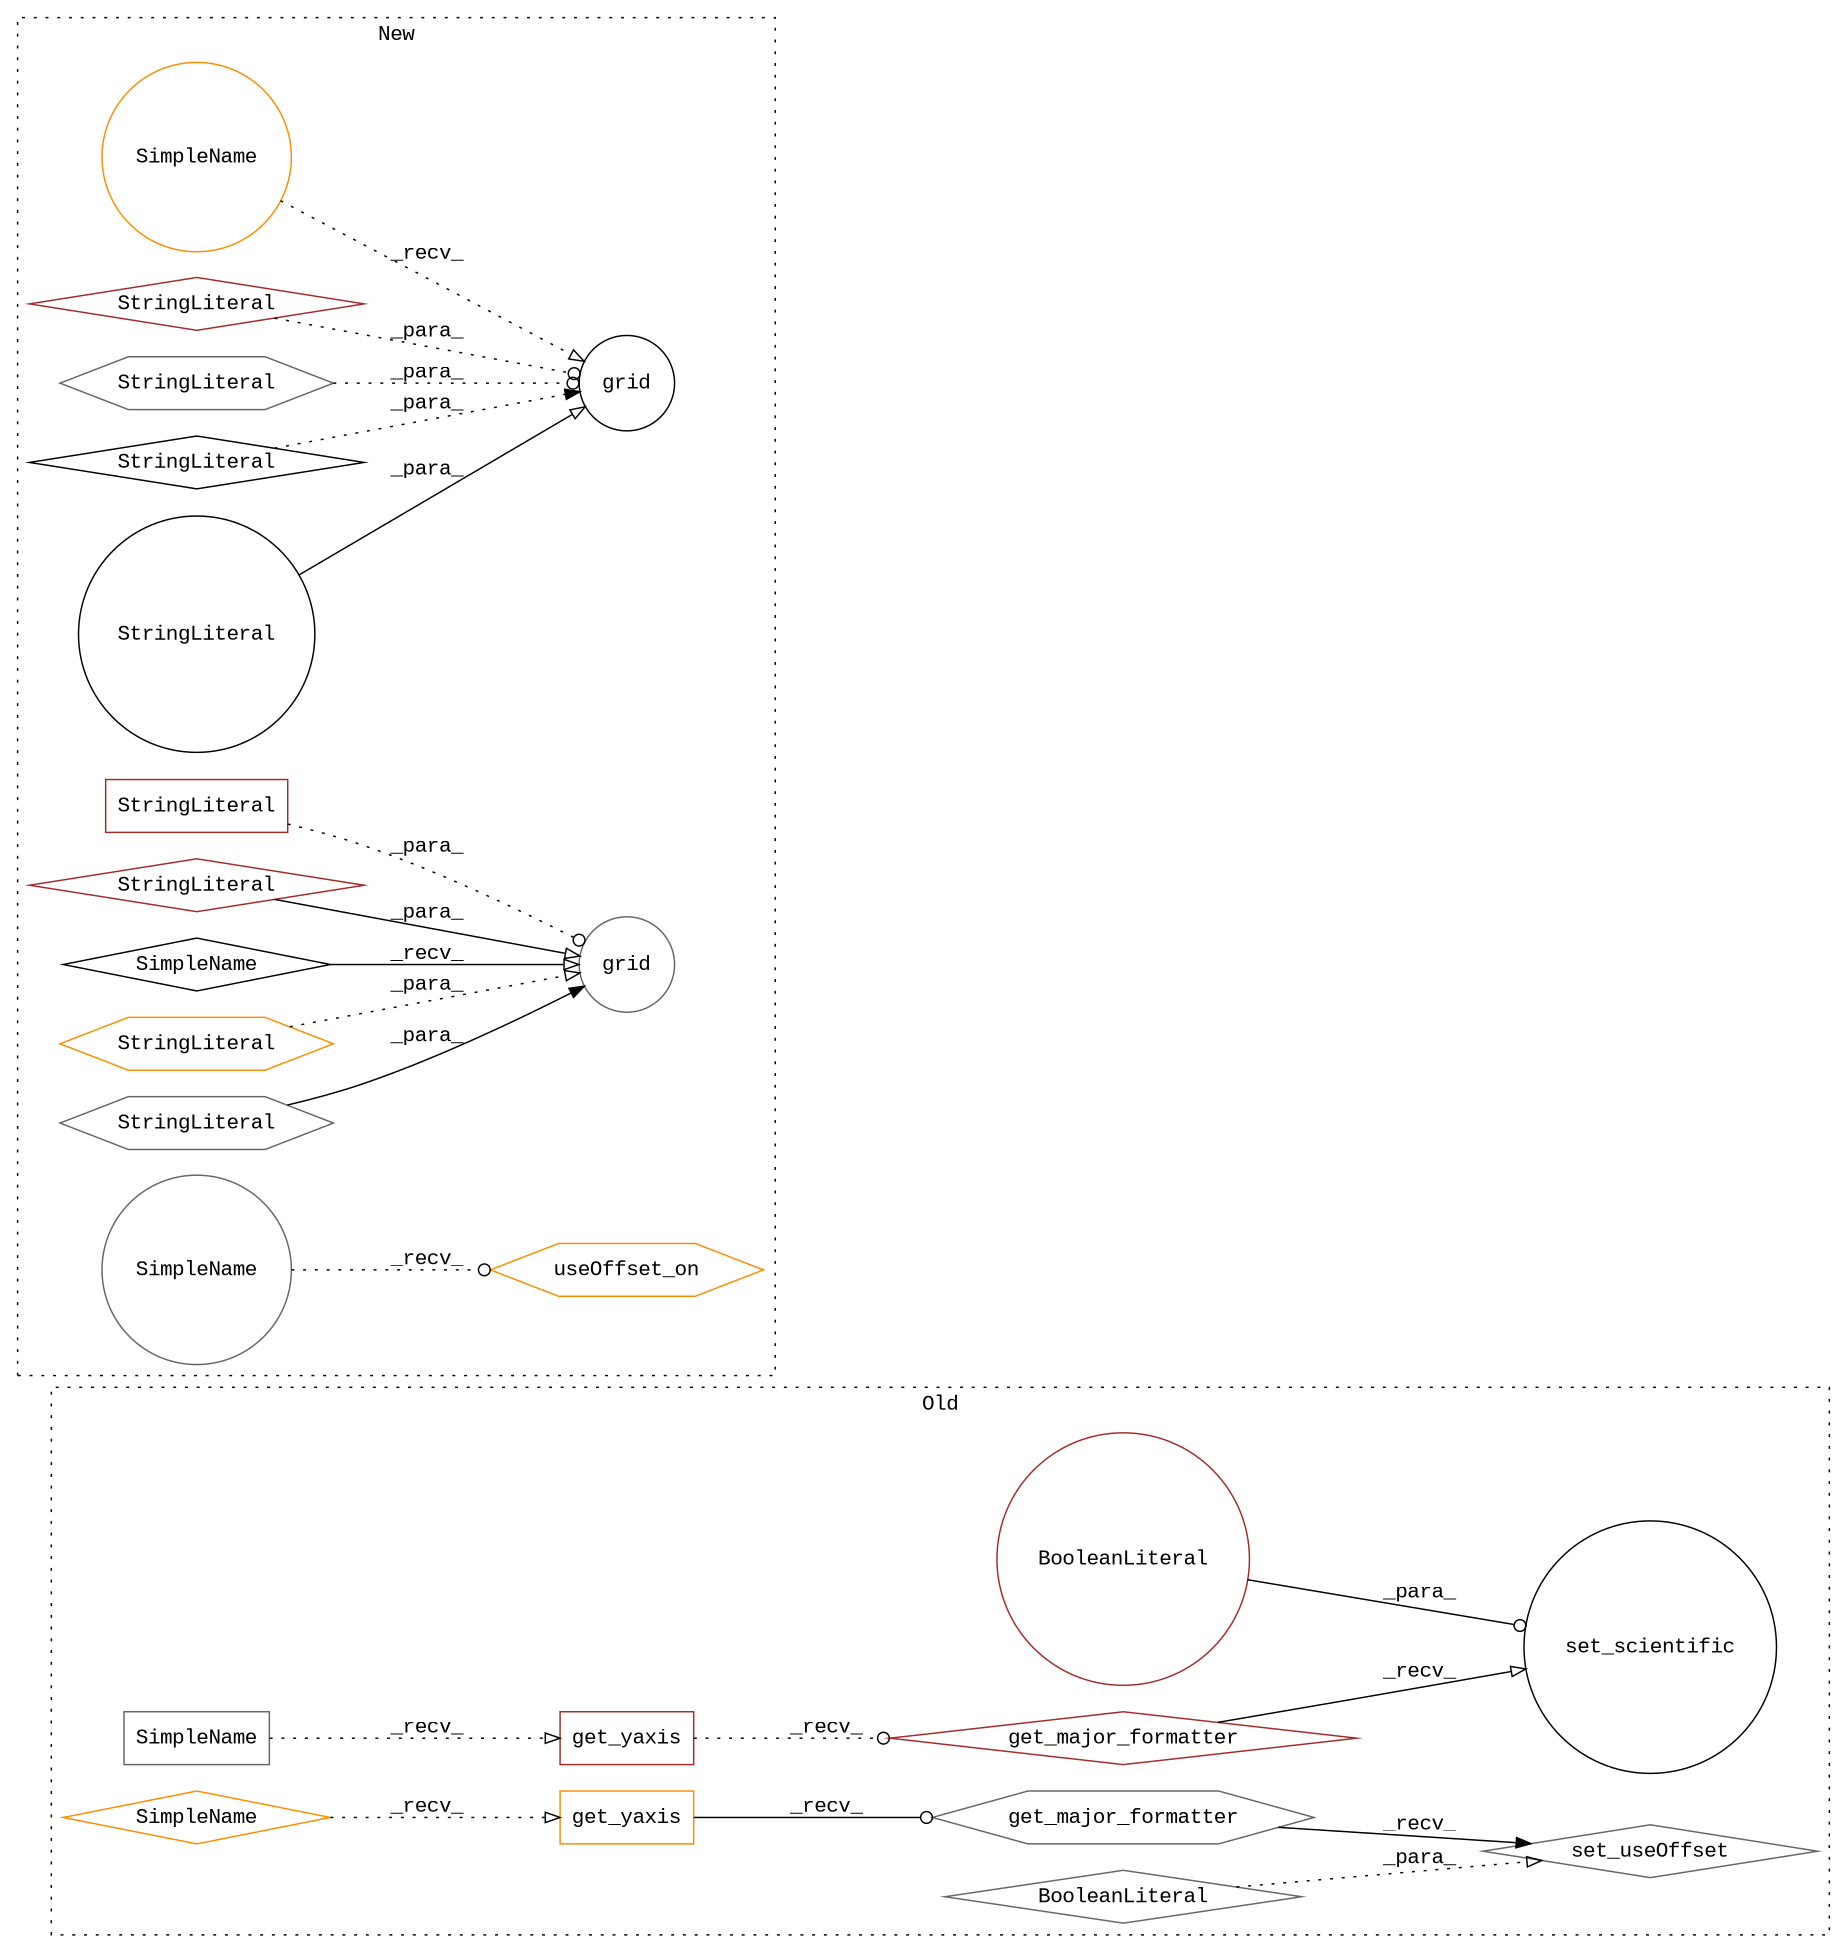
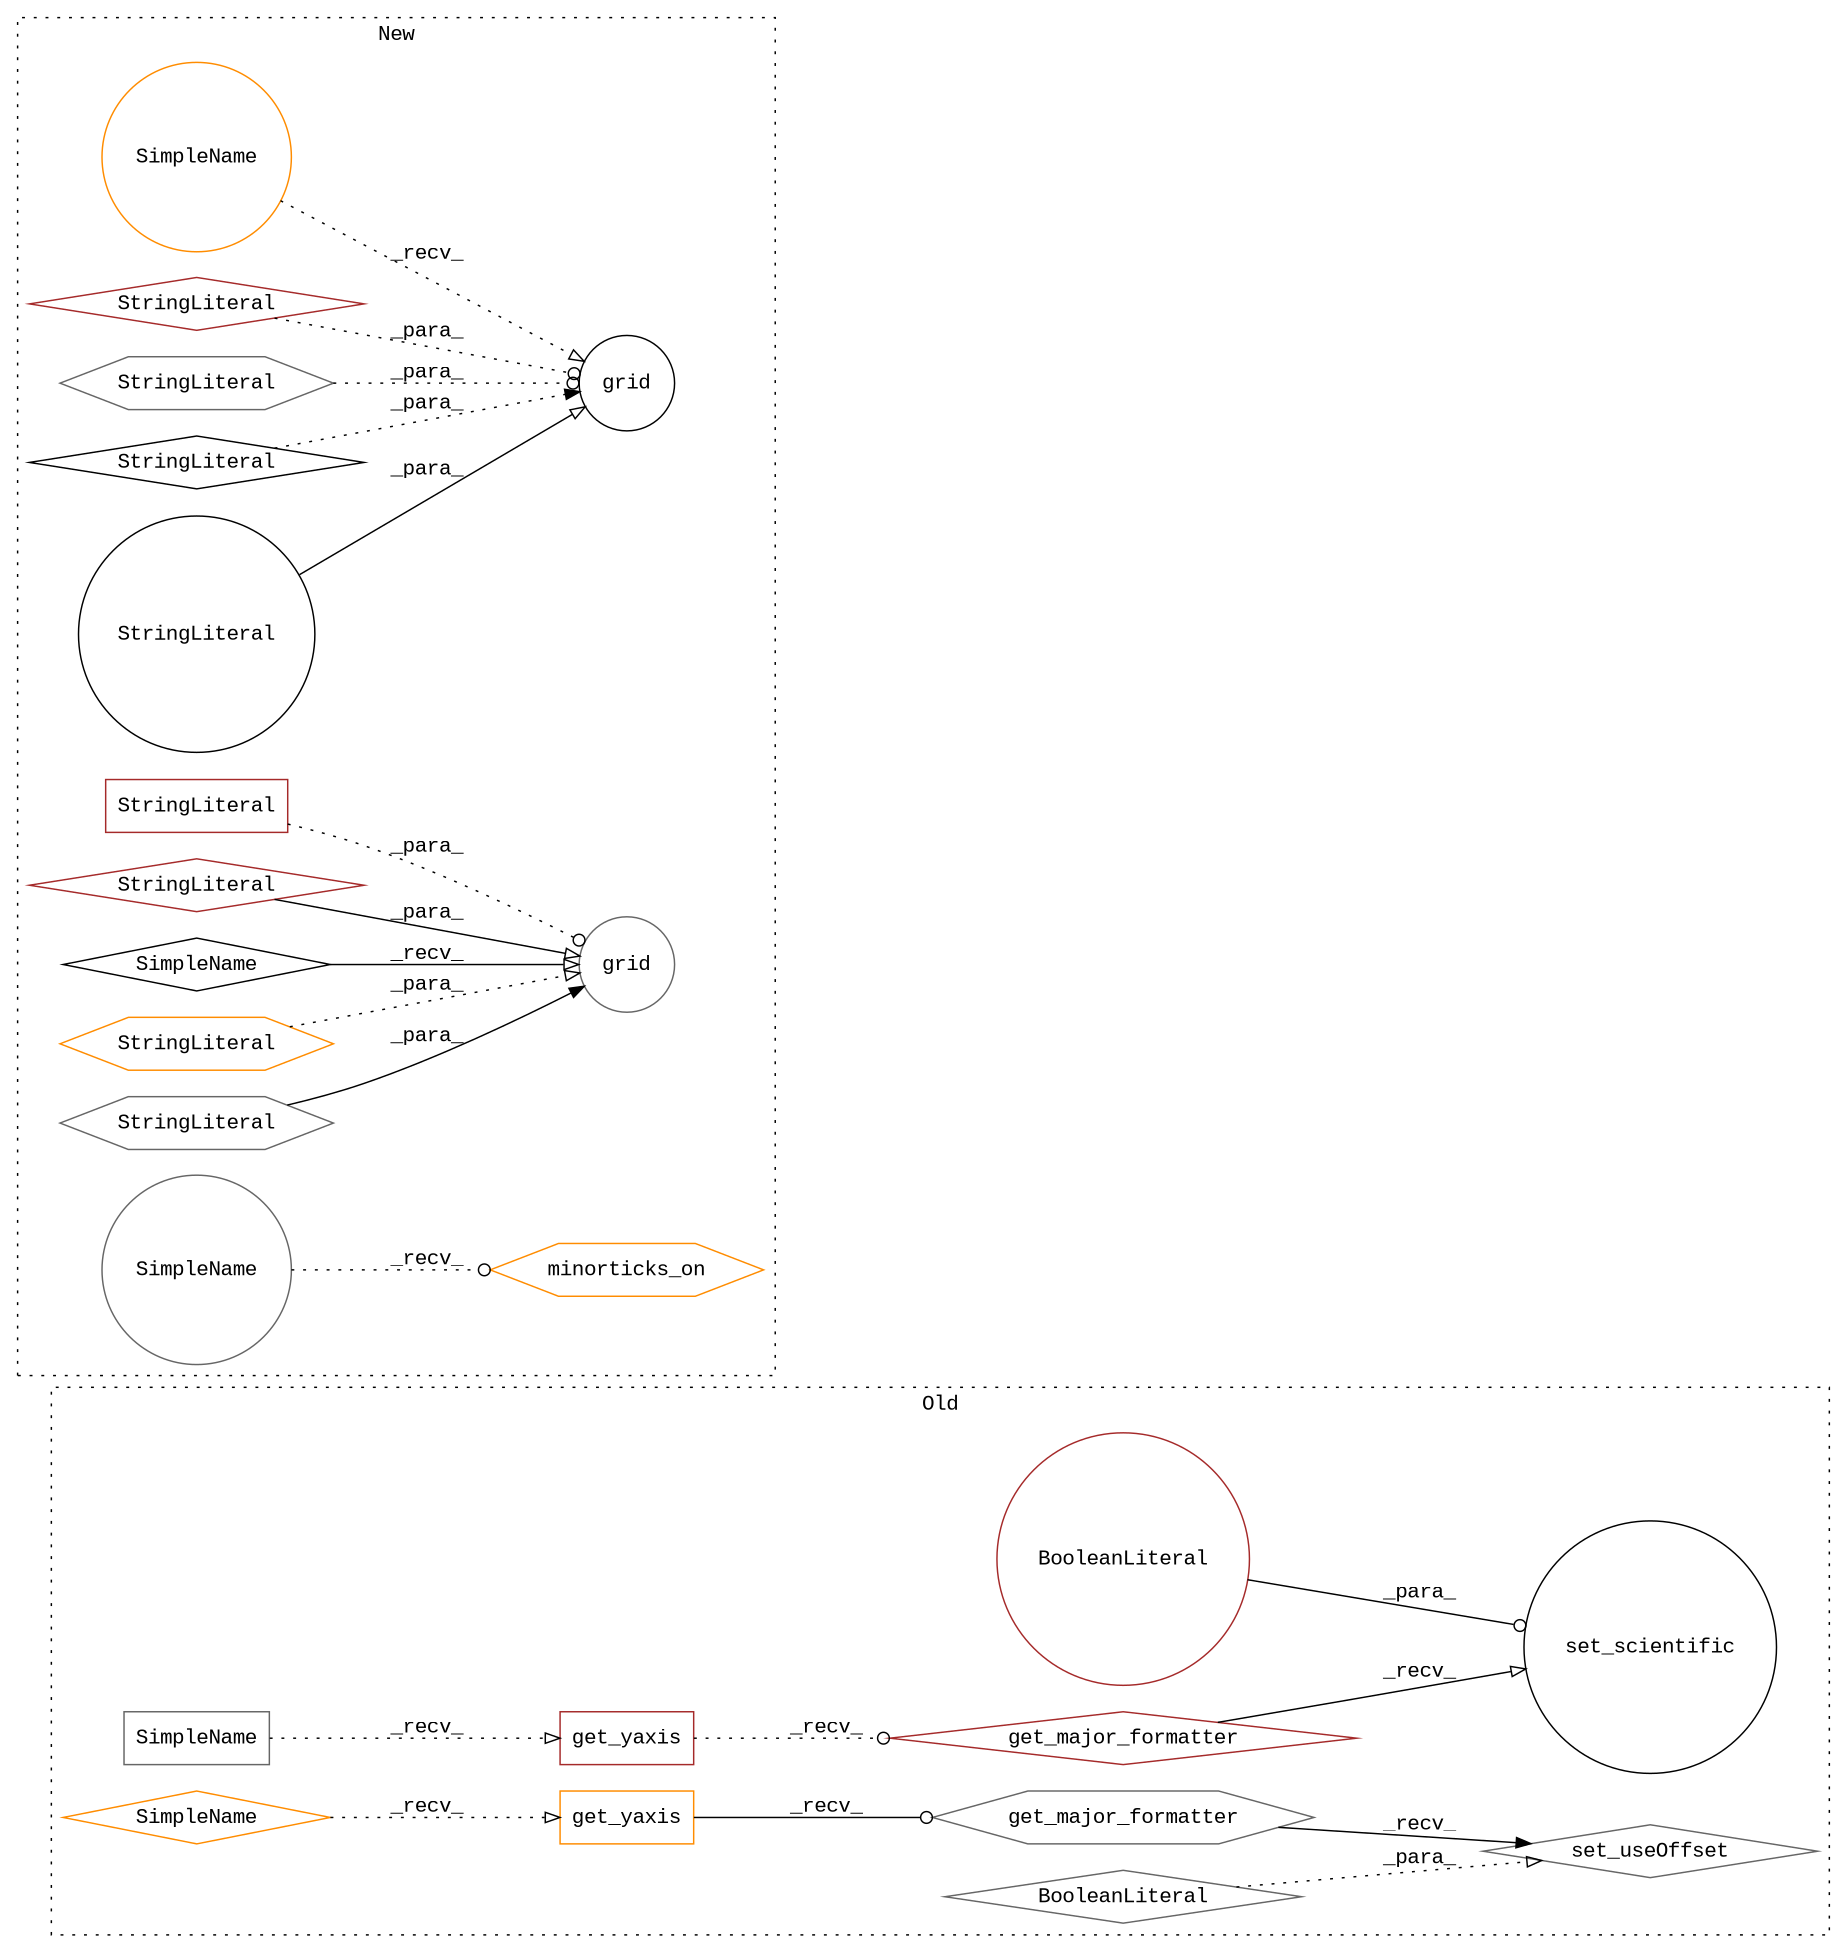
node "useOffset_on": label "useOffset_on" -> "minorticks_on"
